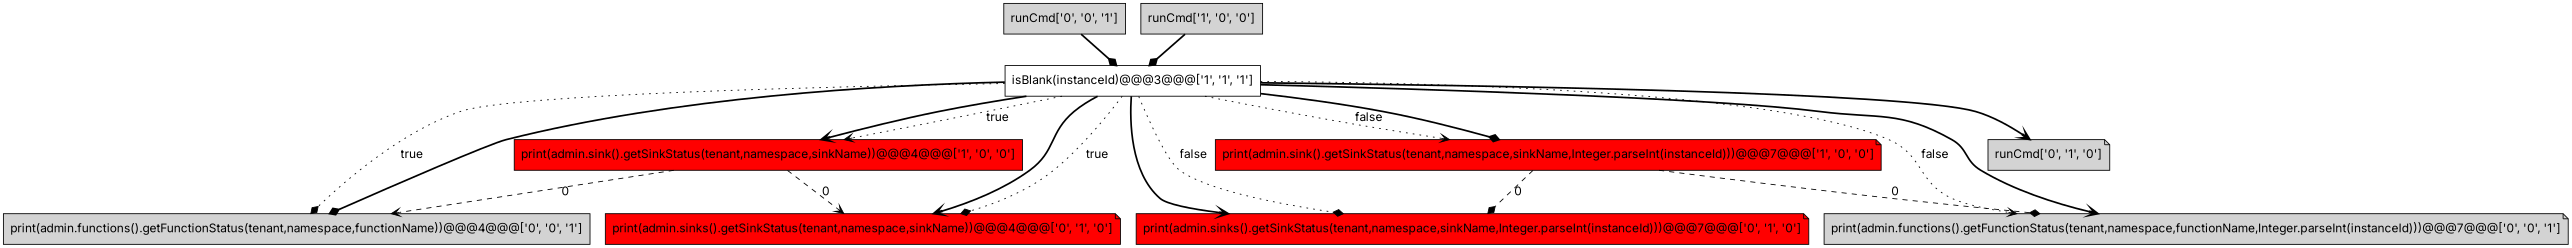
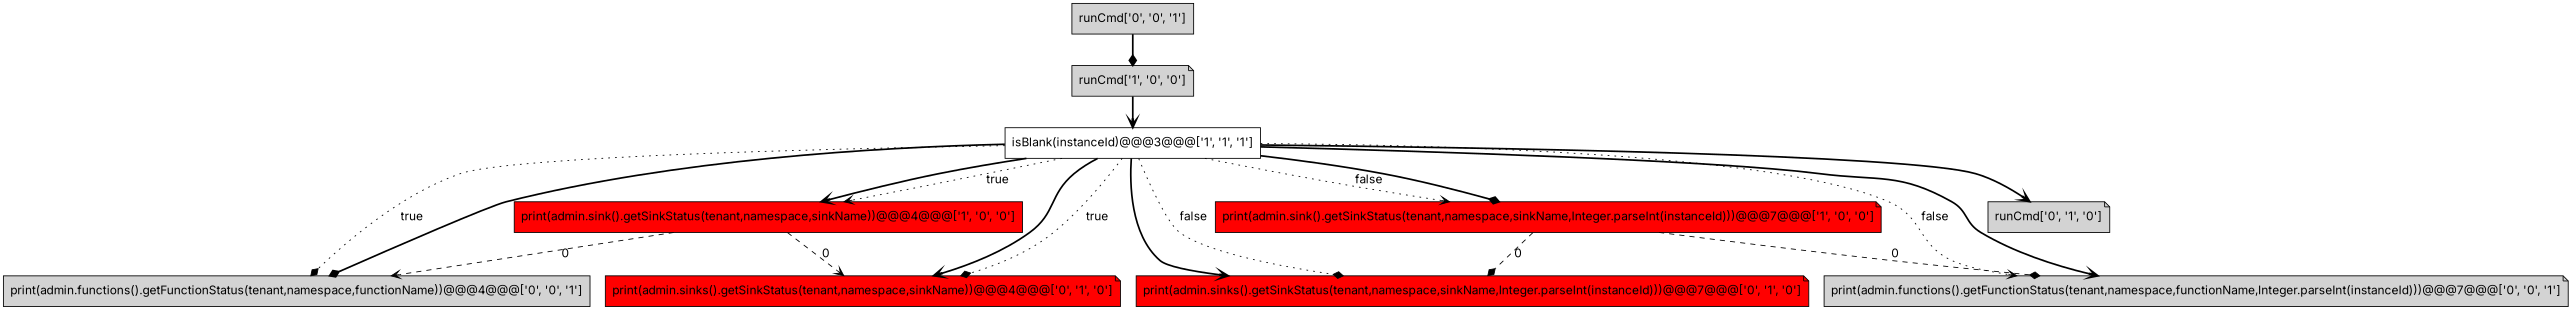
node "runCmd['1', '0', '0']": shape box -> note
edge "runCmd['0', '0', '1']" -> "isBlank(instanceId)@@@3@@@['1', '1', '1']": now "runCmd['0', '0', '1']" -> "runCmd['1', '0', '0']"
edge "runCmd['1', '0', '0']" -> "isBlank(instanceId)@@@3@@@['1', '1', '1']": arrowhead diamond -> vee
